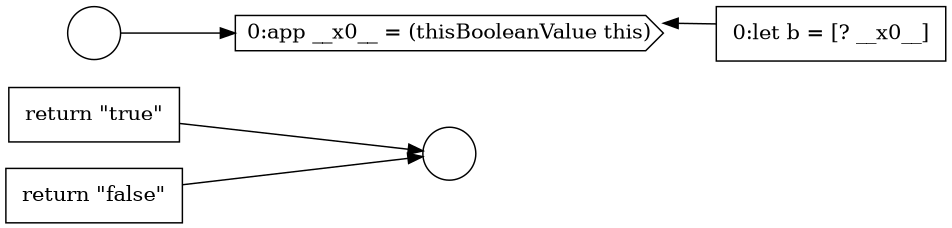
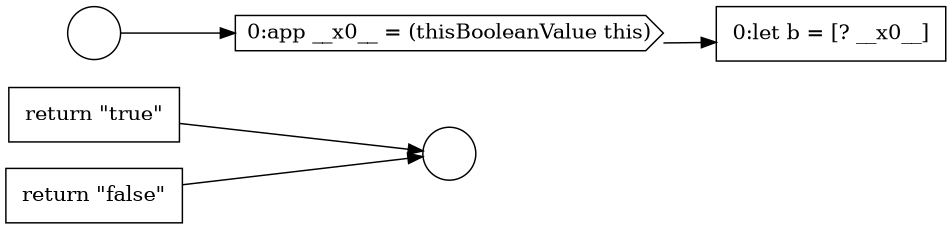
edge "0:let b = [? __x0__]" -> "0:app __x0__ = (thisBooleanValue this)": reversed
